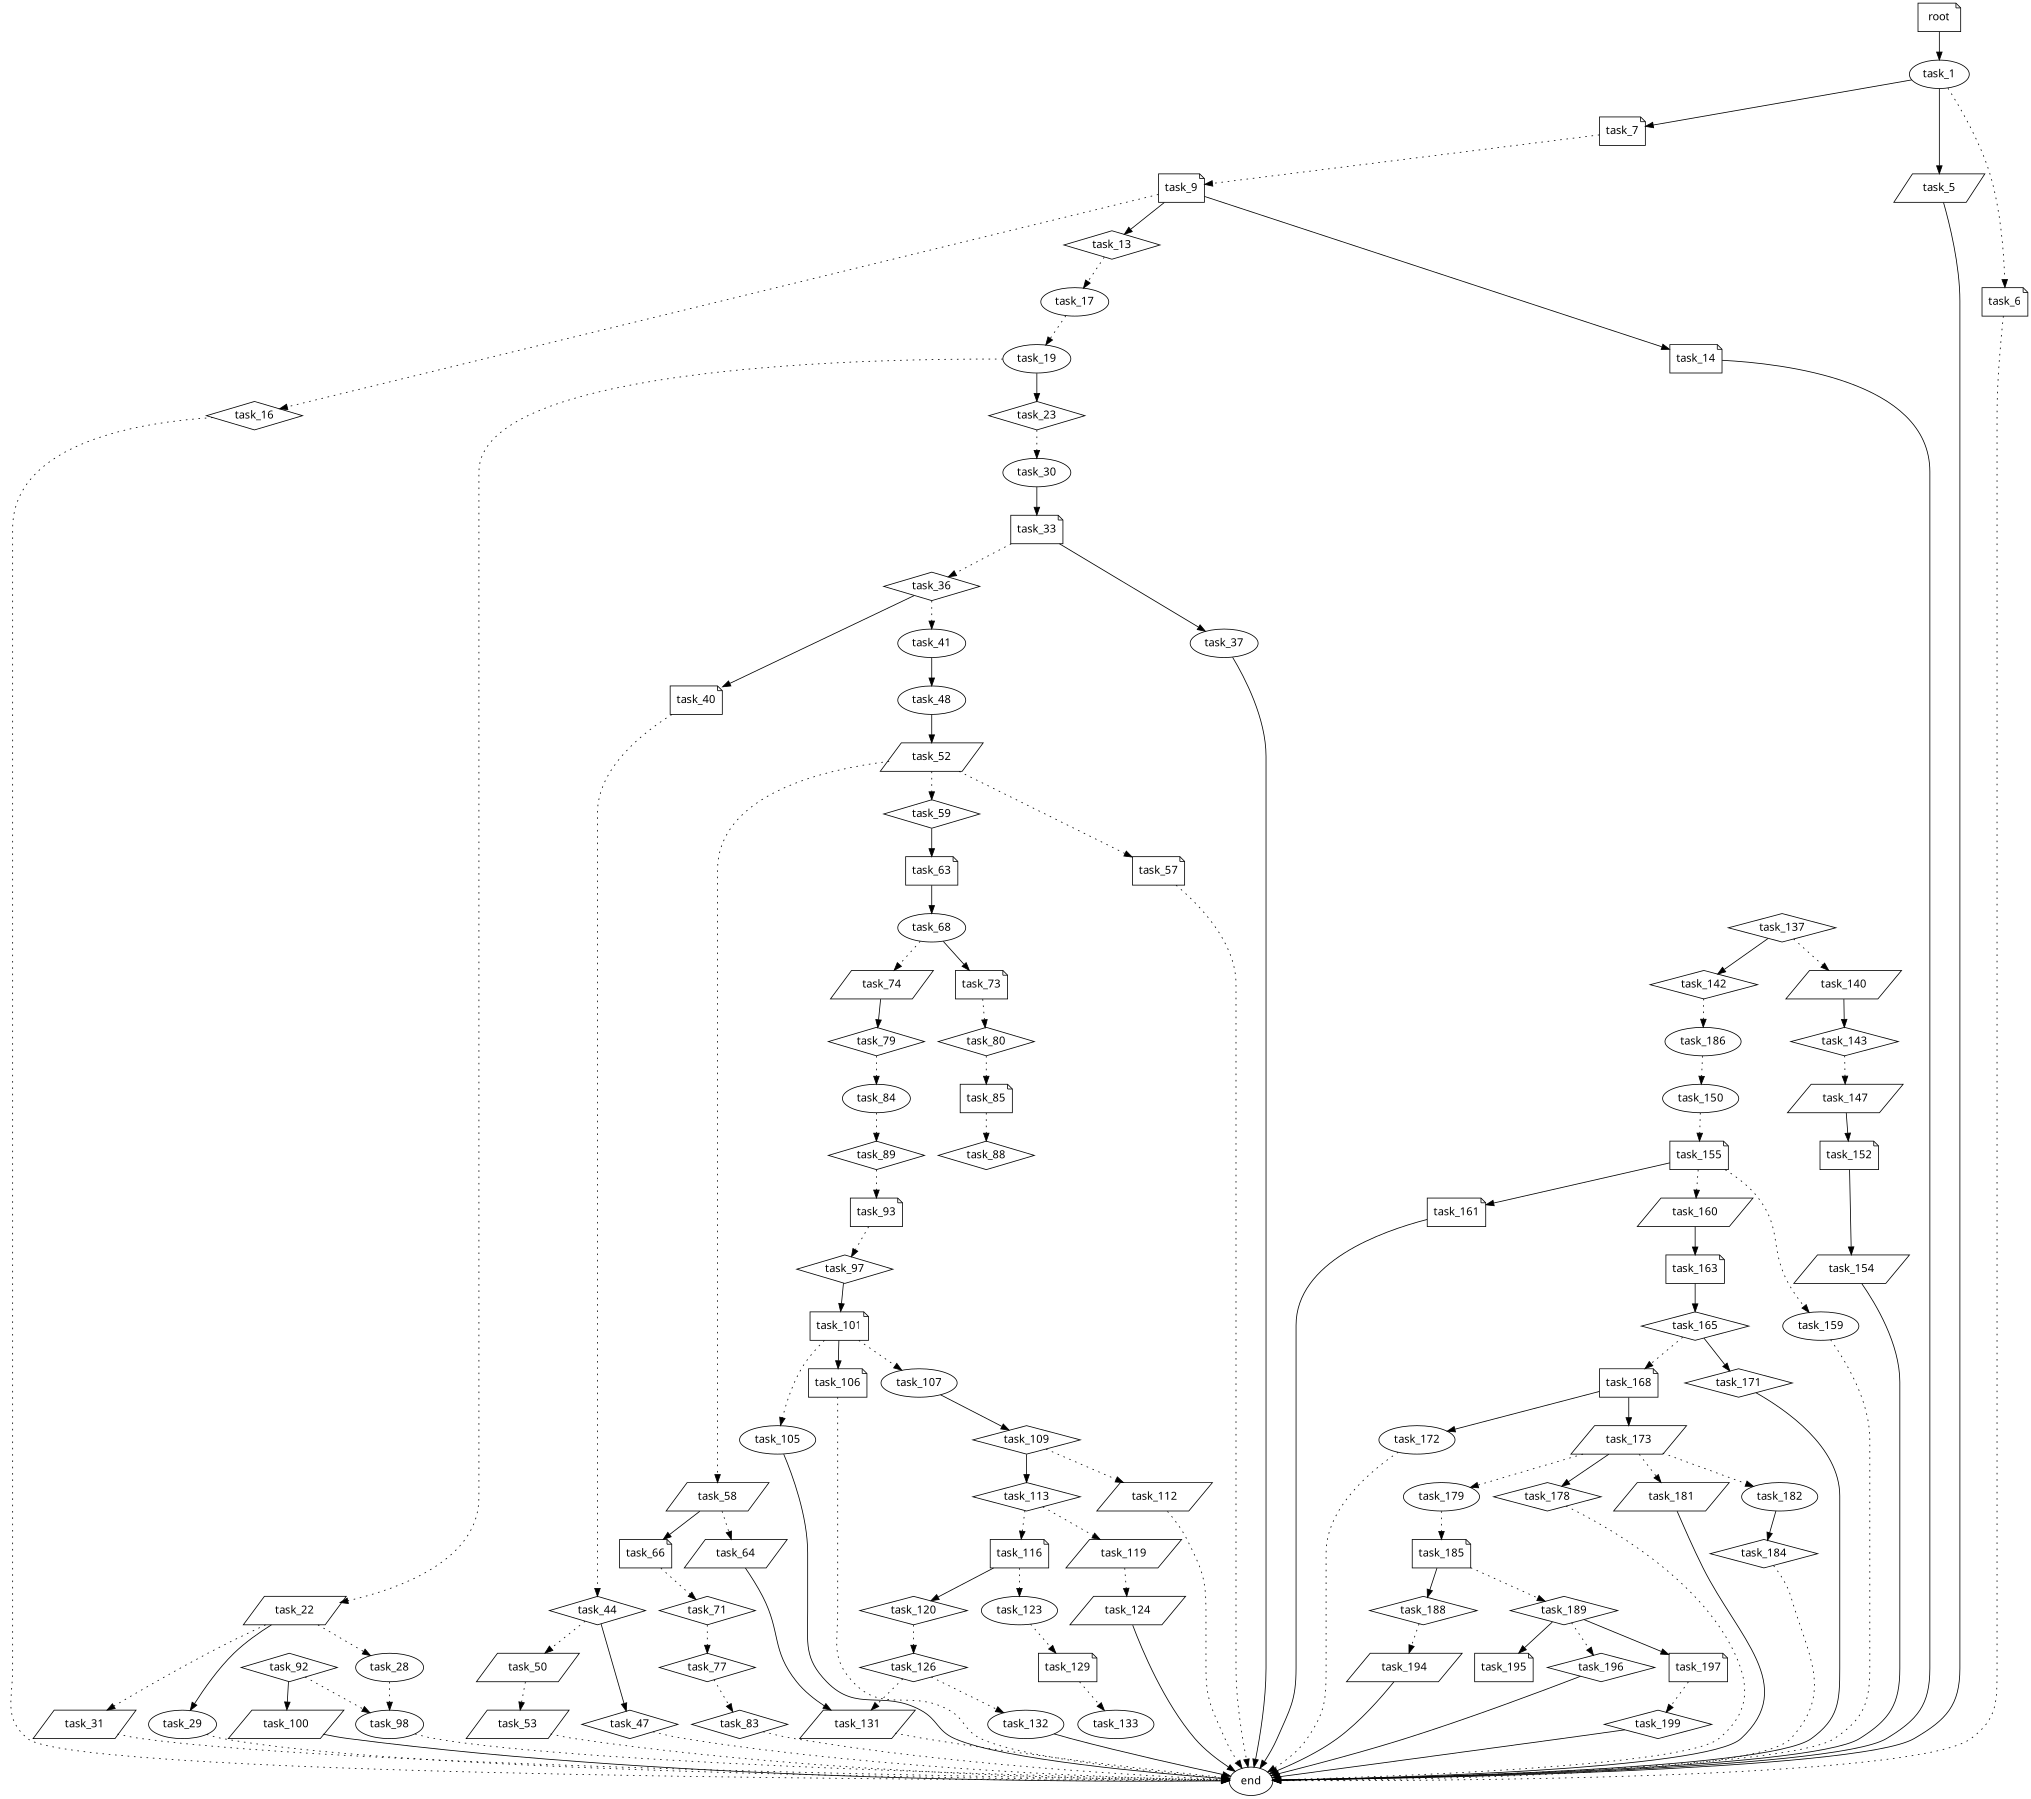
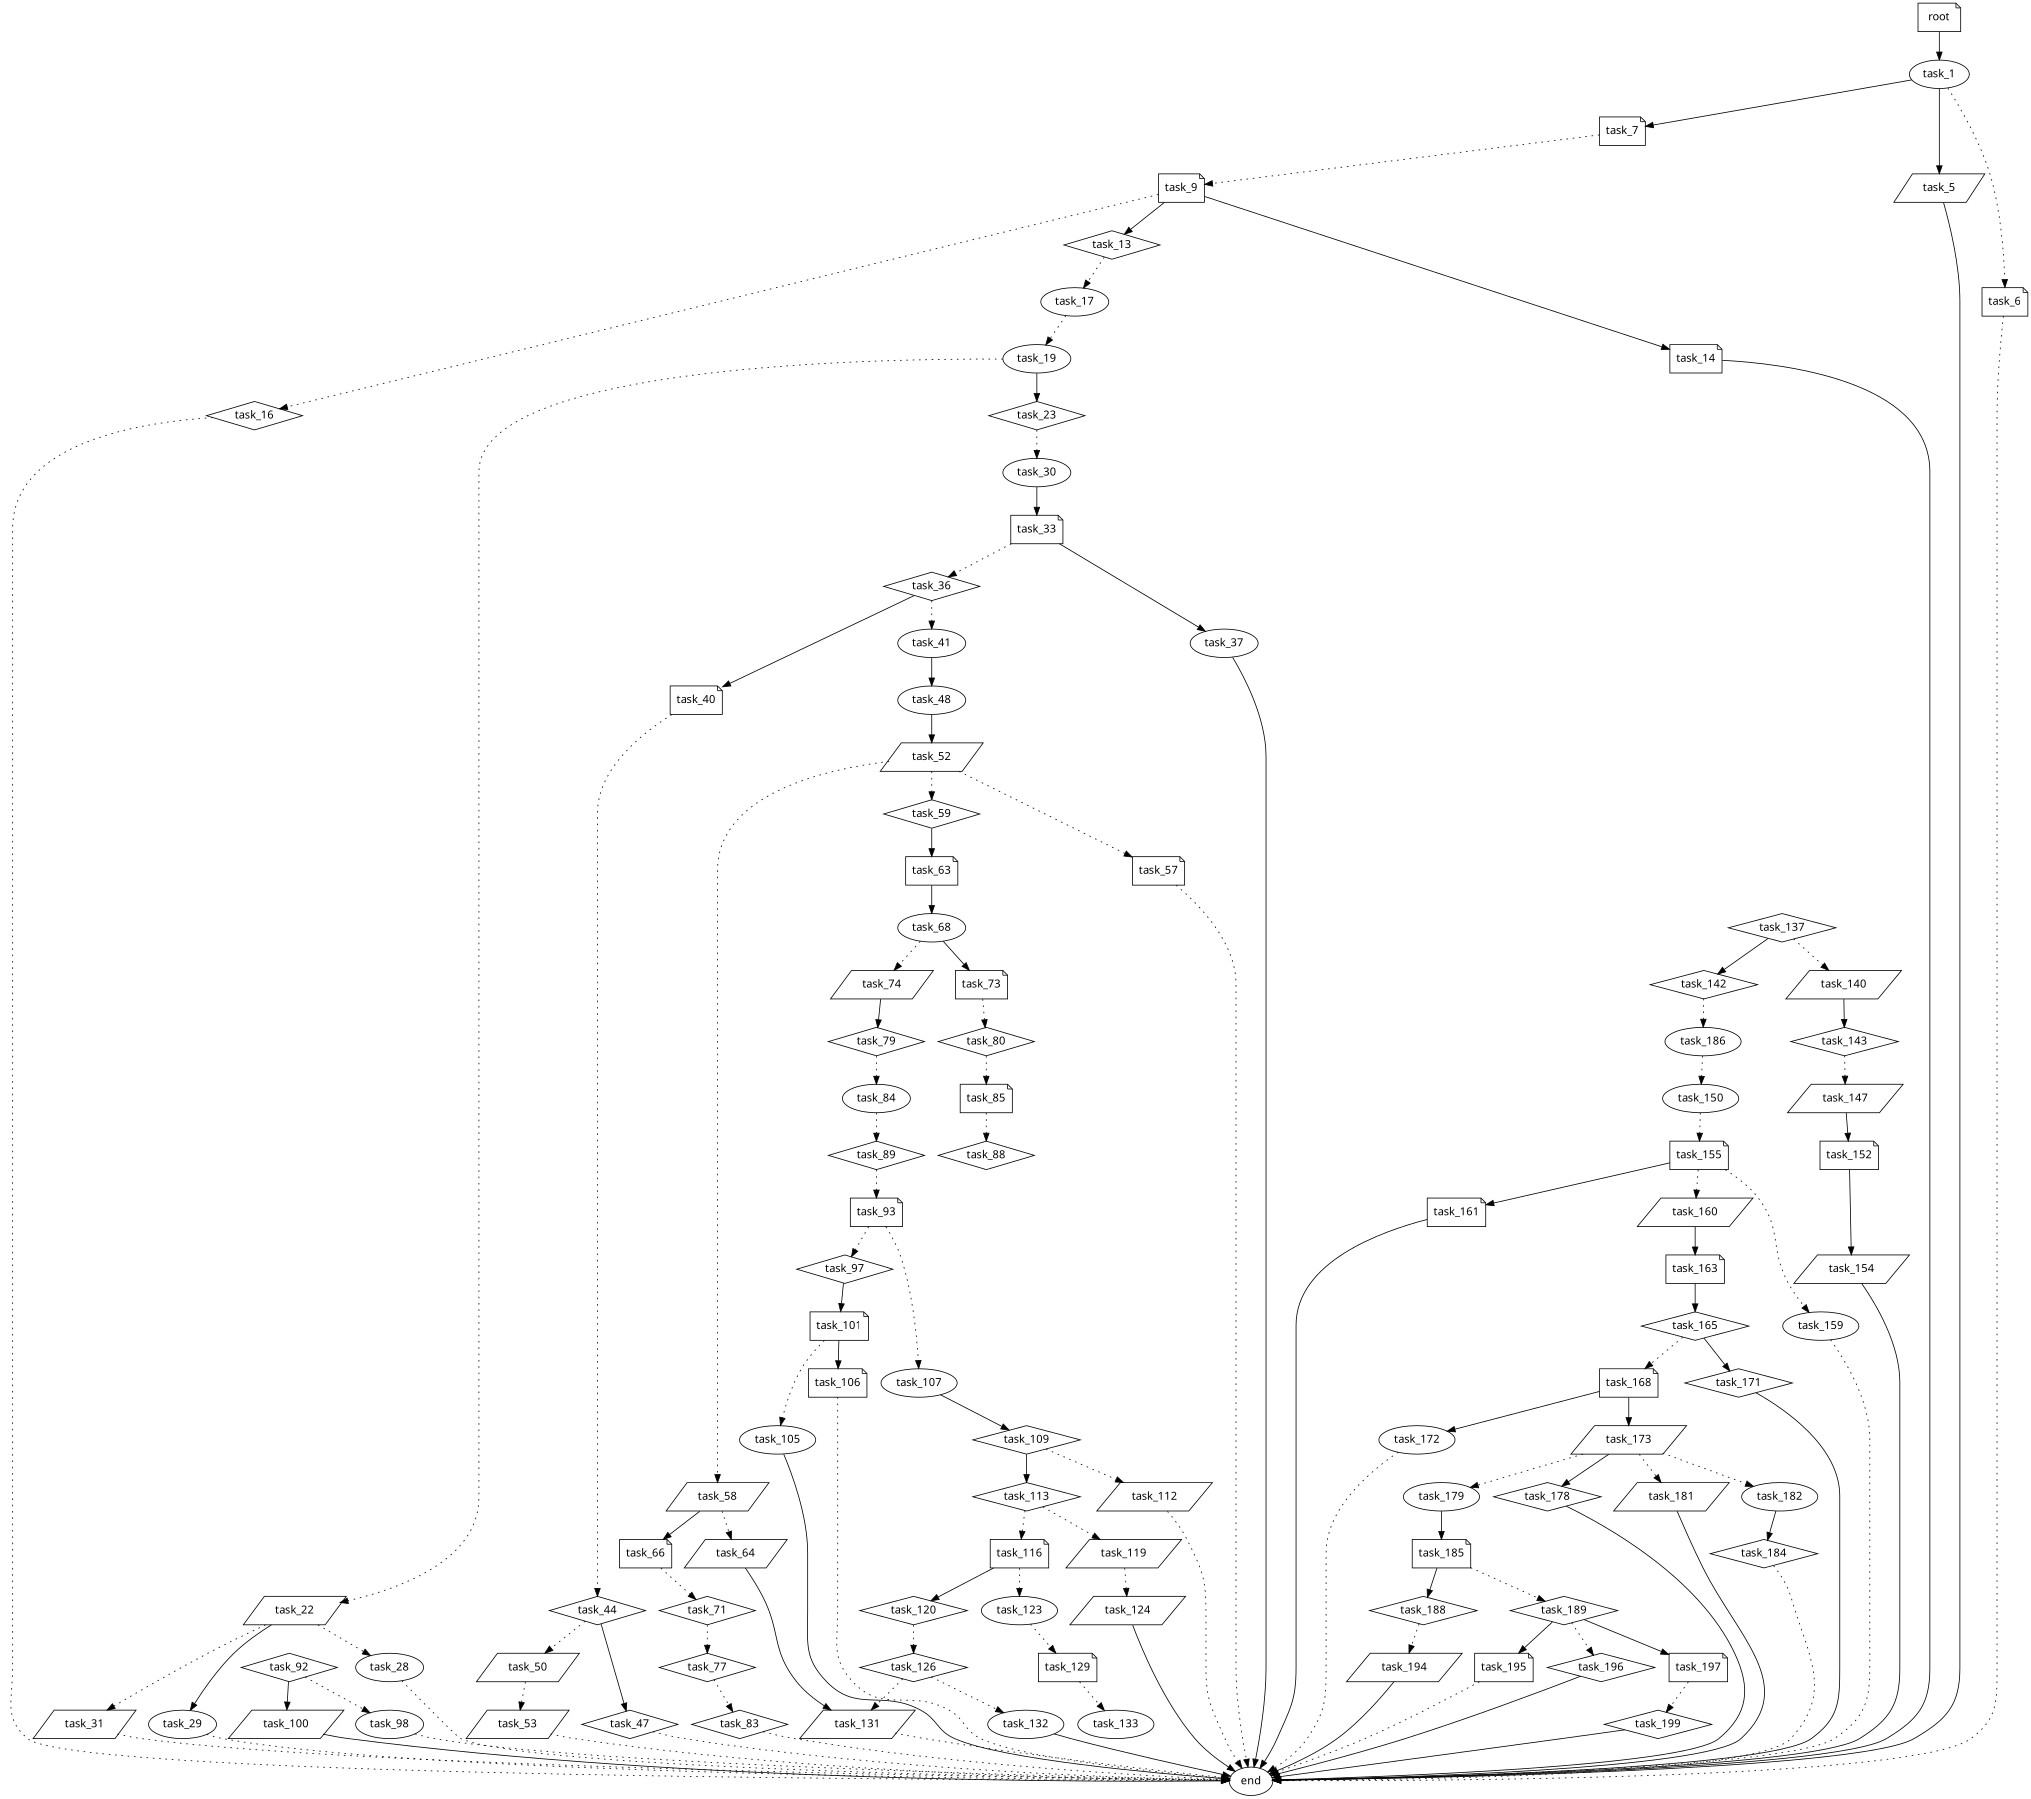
edge "task_101" -> "task_107": now "task_93" -> "task_107"
edge "task_179" -> "task_185": style dotted -> solid
edge "task_28" -> "task_98": now "task_28" -> "end"
edge "task_195" -> "end": added
edge "task_178" -> "end": style dotted -> solid
